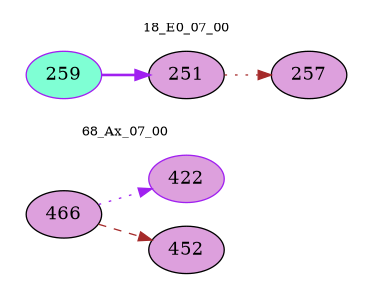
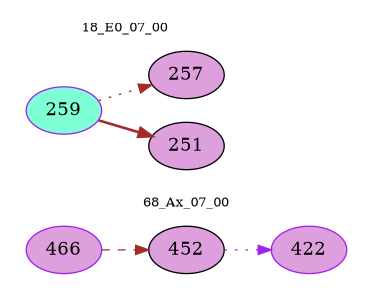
edge "259" -> "251": color purple -> brown
edge "251" -> "257": now "259" -> "257"
edge "466" -> "422": now "452" -> "422"
node "466": color black -> purple
